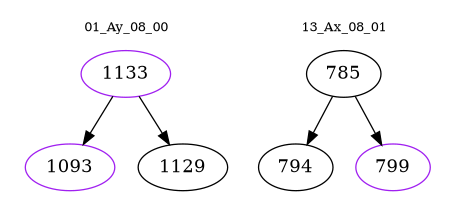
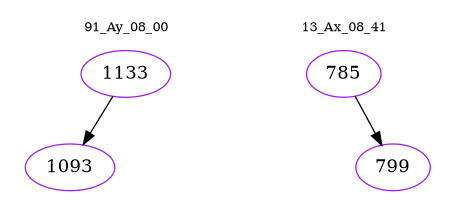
cluster "01_Ay_08_00": label "01_Ay_08_00" -> "91_Ay_08_00"
cluster "13_Ax_08_01": label "13_Ax_08_01" -> "13_Ax_08_41"
node "785": color black -> purple
node "1129": removed
node "794": removed
